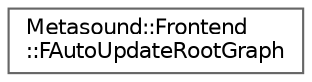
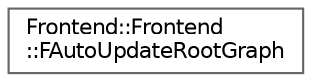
node "Metasound::Frontend ::FAutoUpdateRootGraph": label "Metasound::Frontend ::FAutoUpdateRootGraph" -> "Frontend::Frontend ::FAutoUpdateRootGraph"
